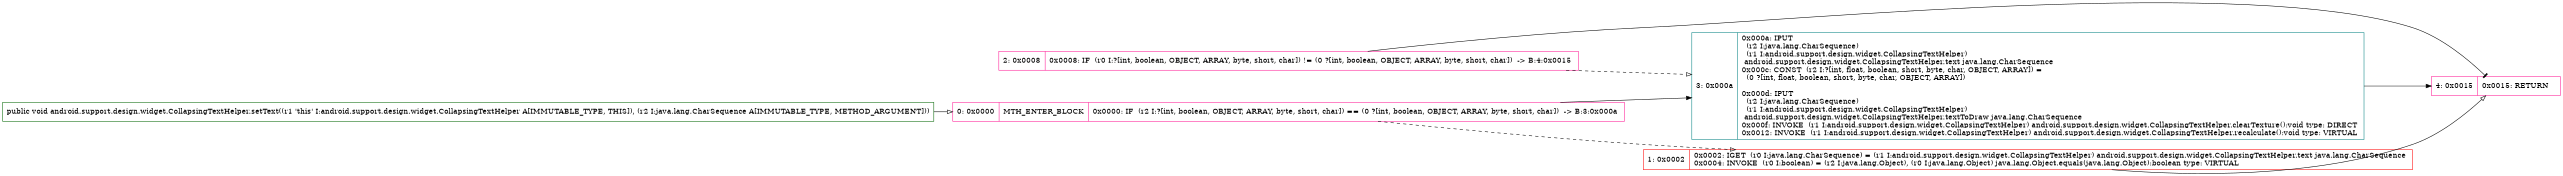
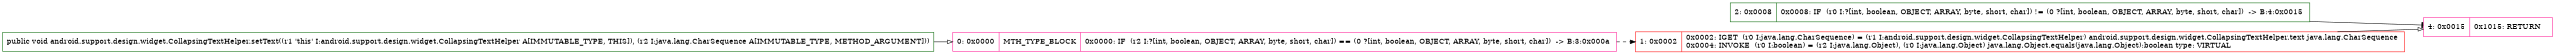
node "2: 0x0008": color deeppink -> darkgreen
node "3: 0x000a": removed
node "4: 0x0015": text "0x0015: RETURN" -> "0x1015: RETURN"
node "0: 0x0000": text "MTH_ENTER_BLOCK" -> "MTH_TYPE_BLOCK"
edge "0: 0x0000" -> "1: 0x0002": arrowhead onormal -> normal
